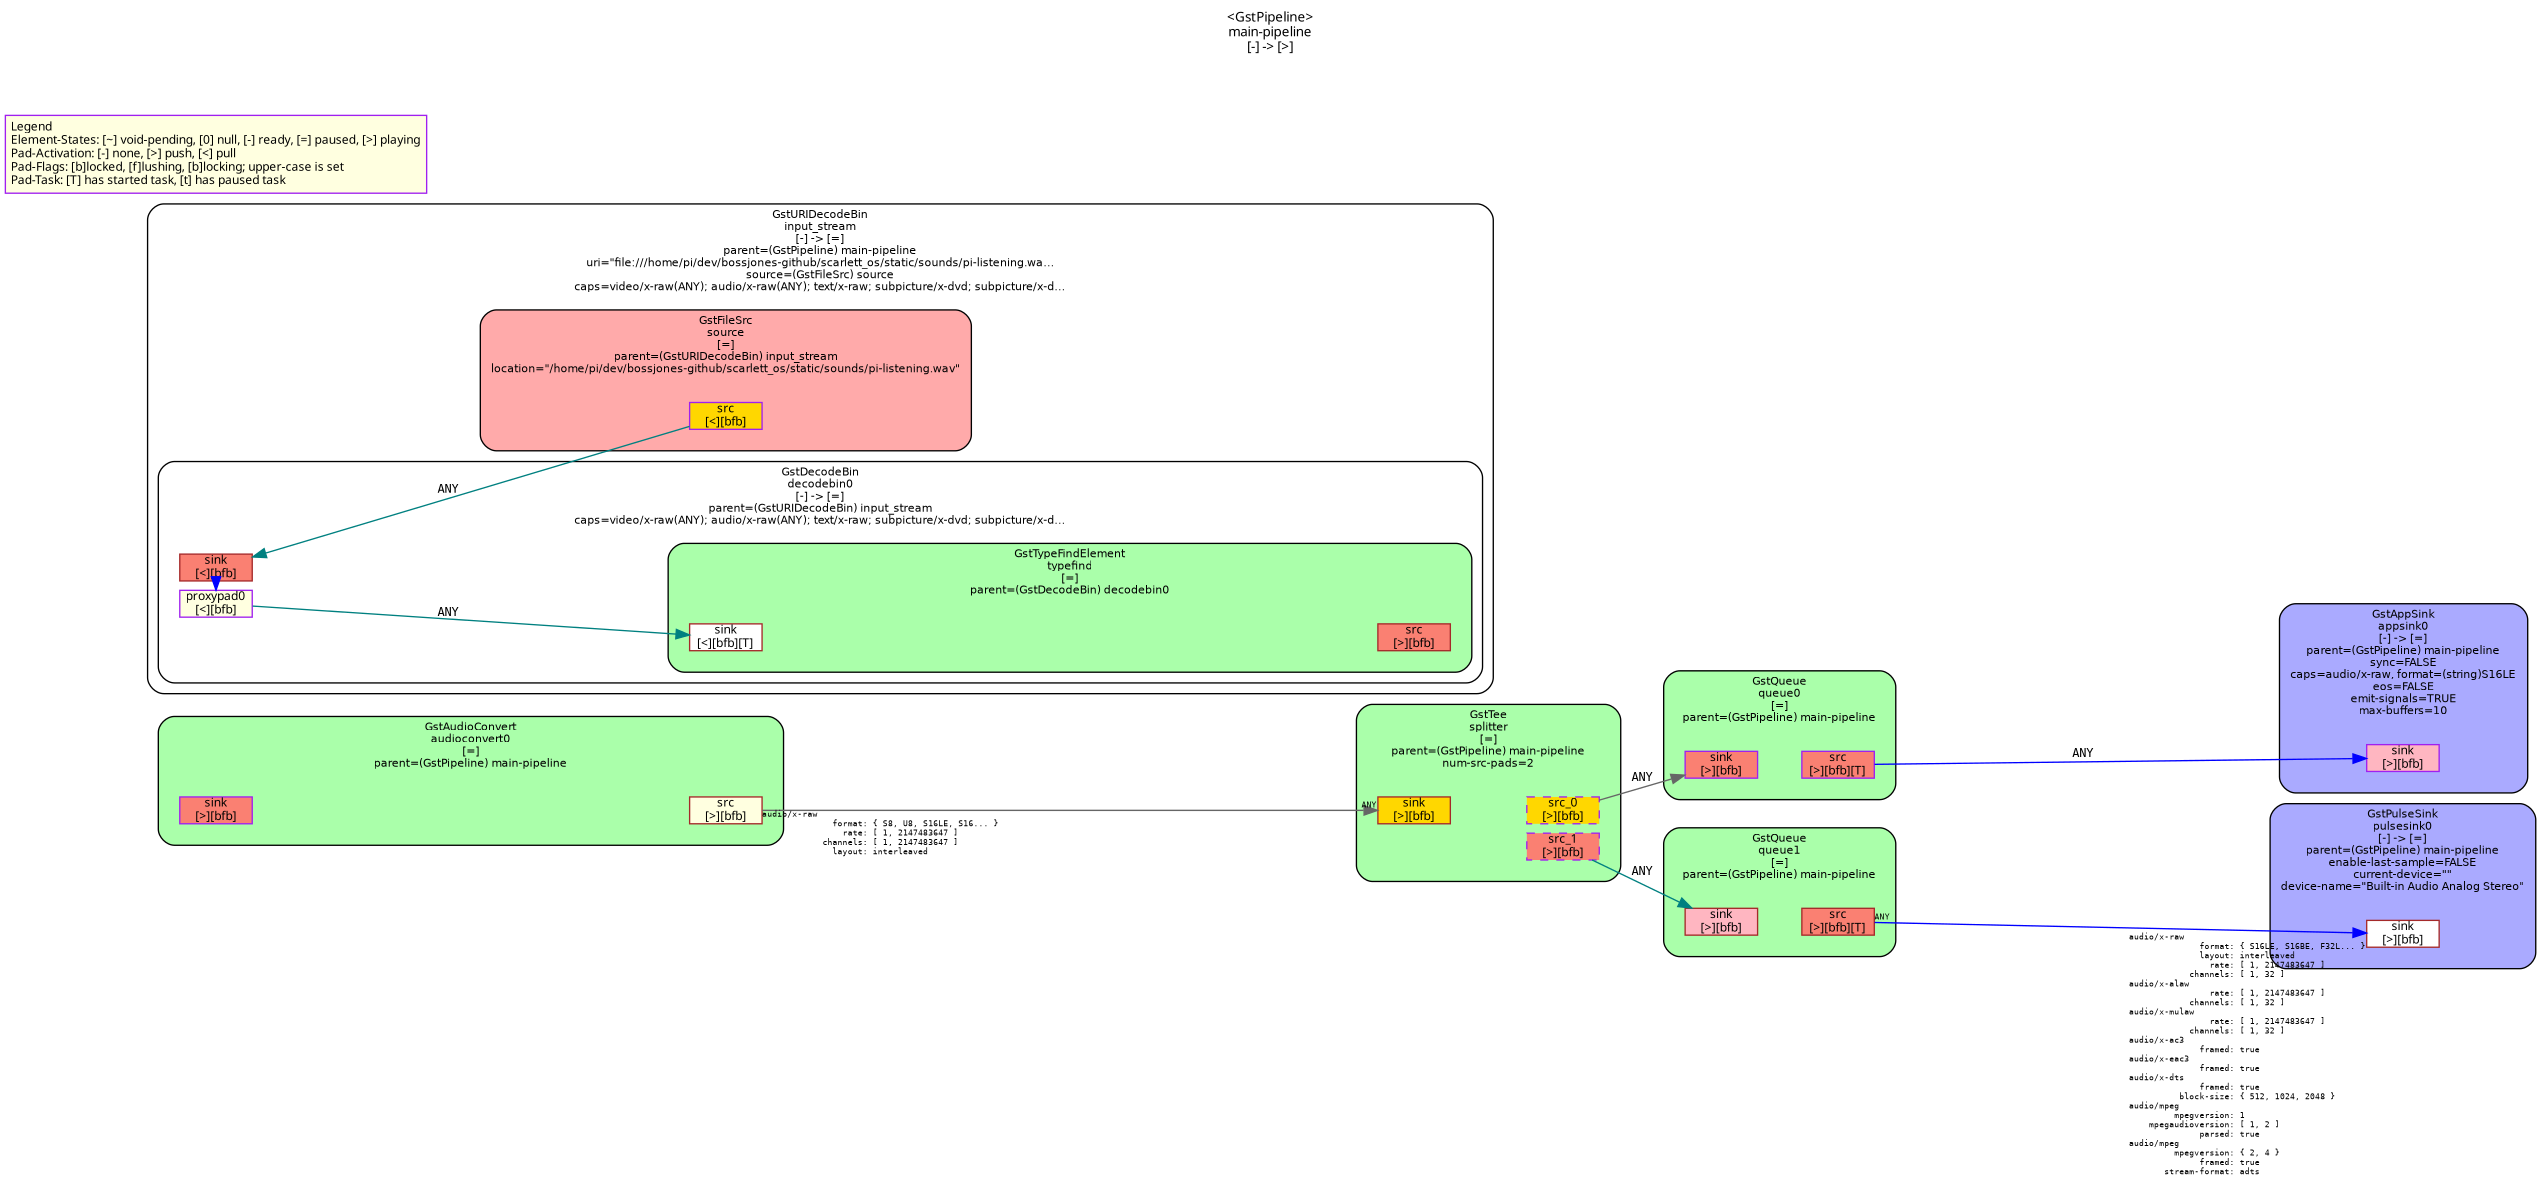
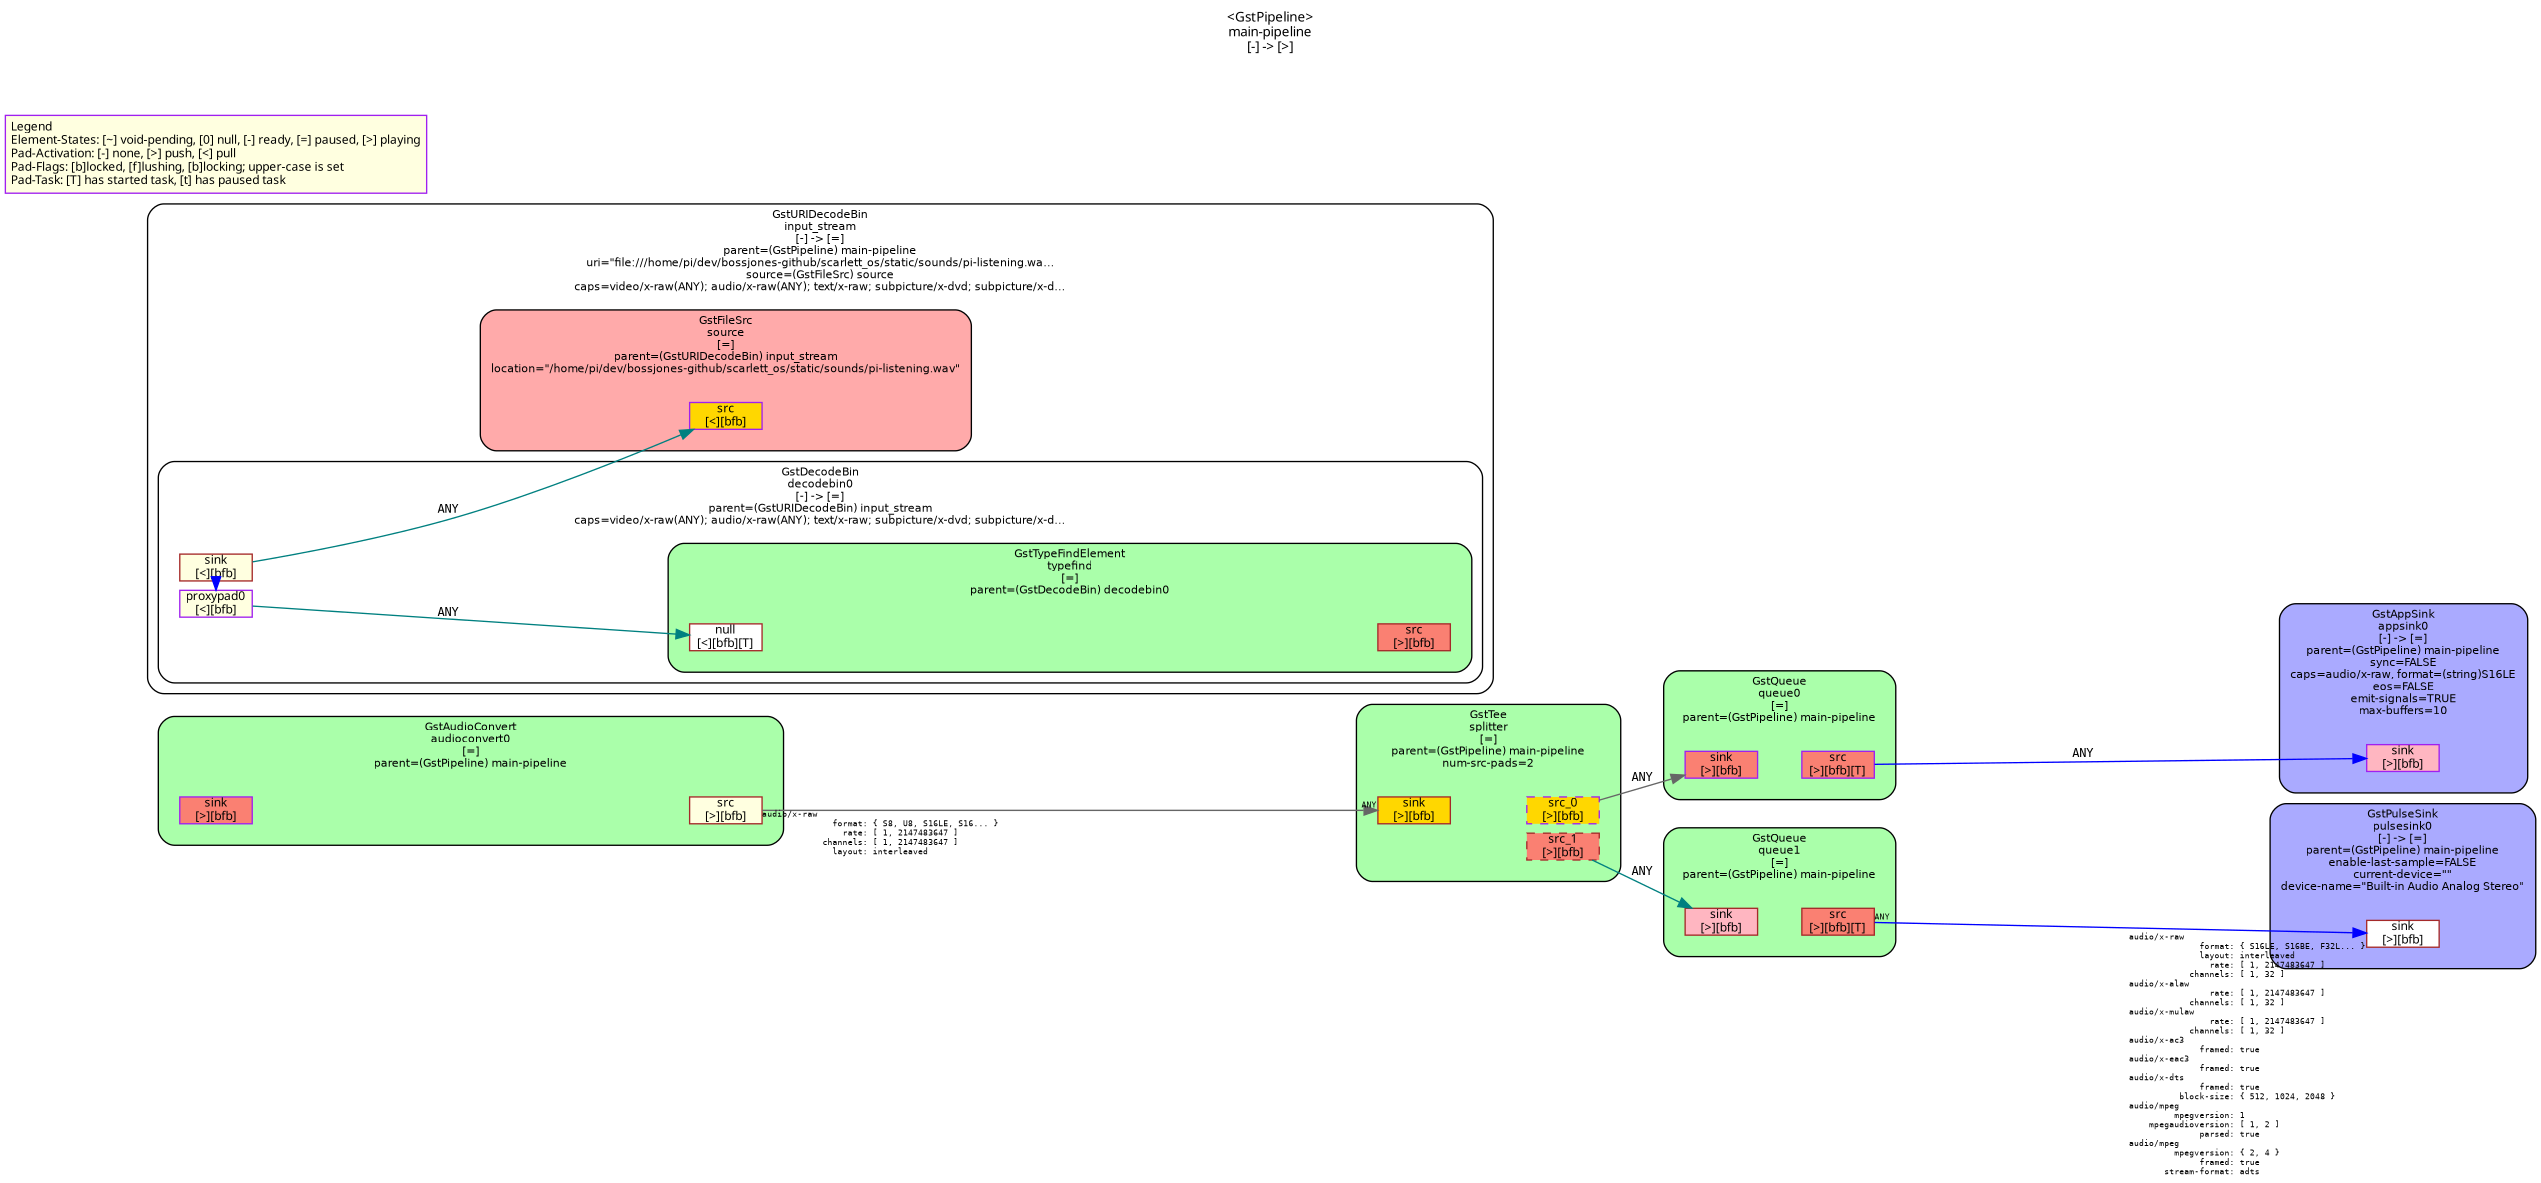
edge "src [<][bfb]" -> "sink [<][bfb]": reversed
node "sink [<][bfb]": fillcolor salmon -> lightyellow
node "sink [<][bfb][T]": label "sink [<][bfb][T]" -> "null [<][bfb][T]"
node "src_1 [>][bfb]": color purple -> brown
